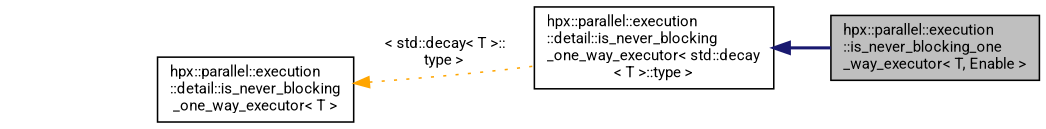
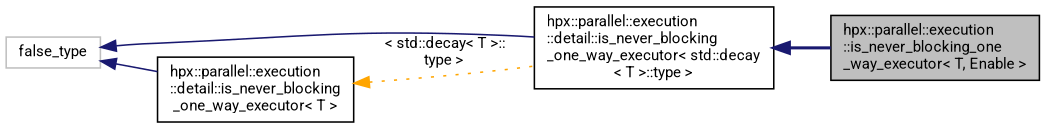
node "false_type": added
